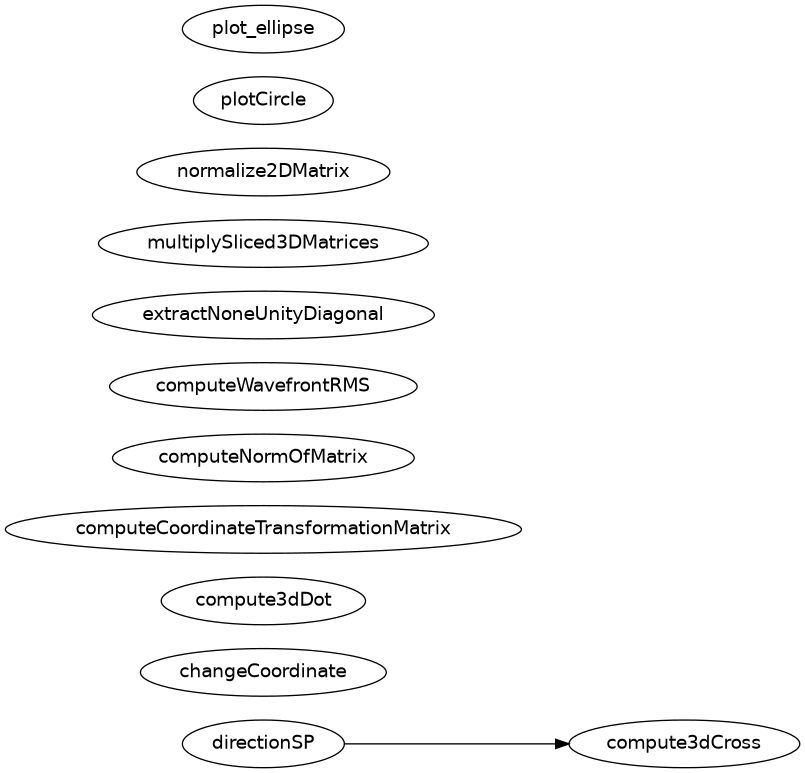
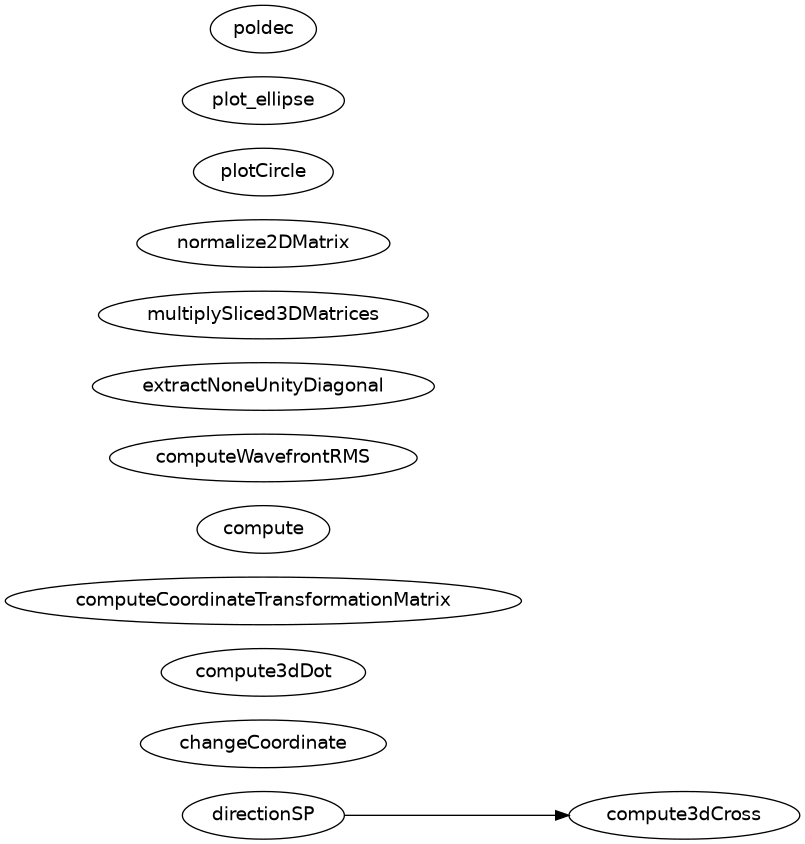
node "poldec": added
node "computeNormOfMatrix": label "computeNormOfMatrix" -> "compute"
